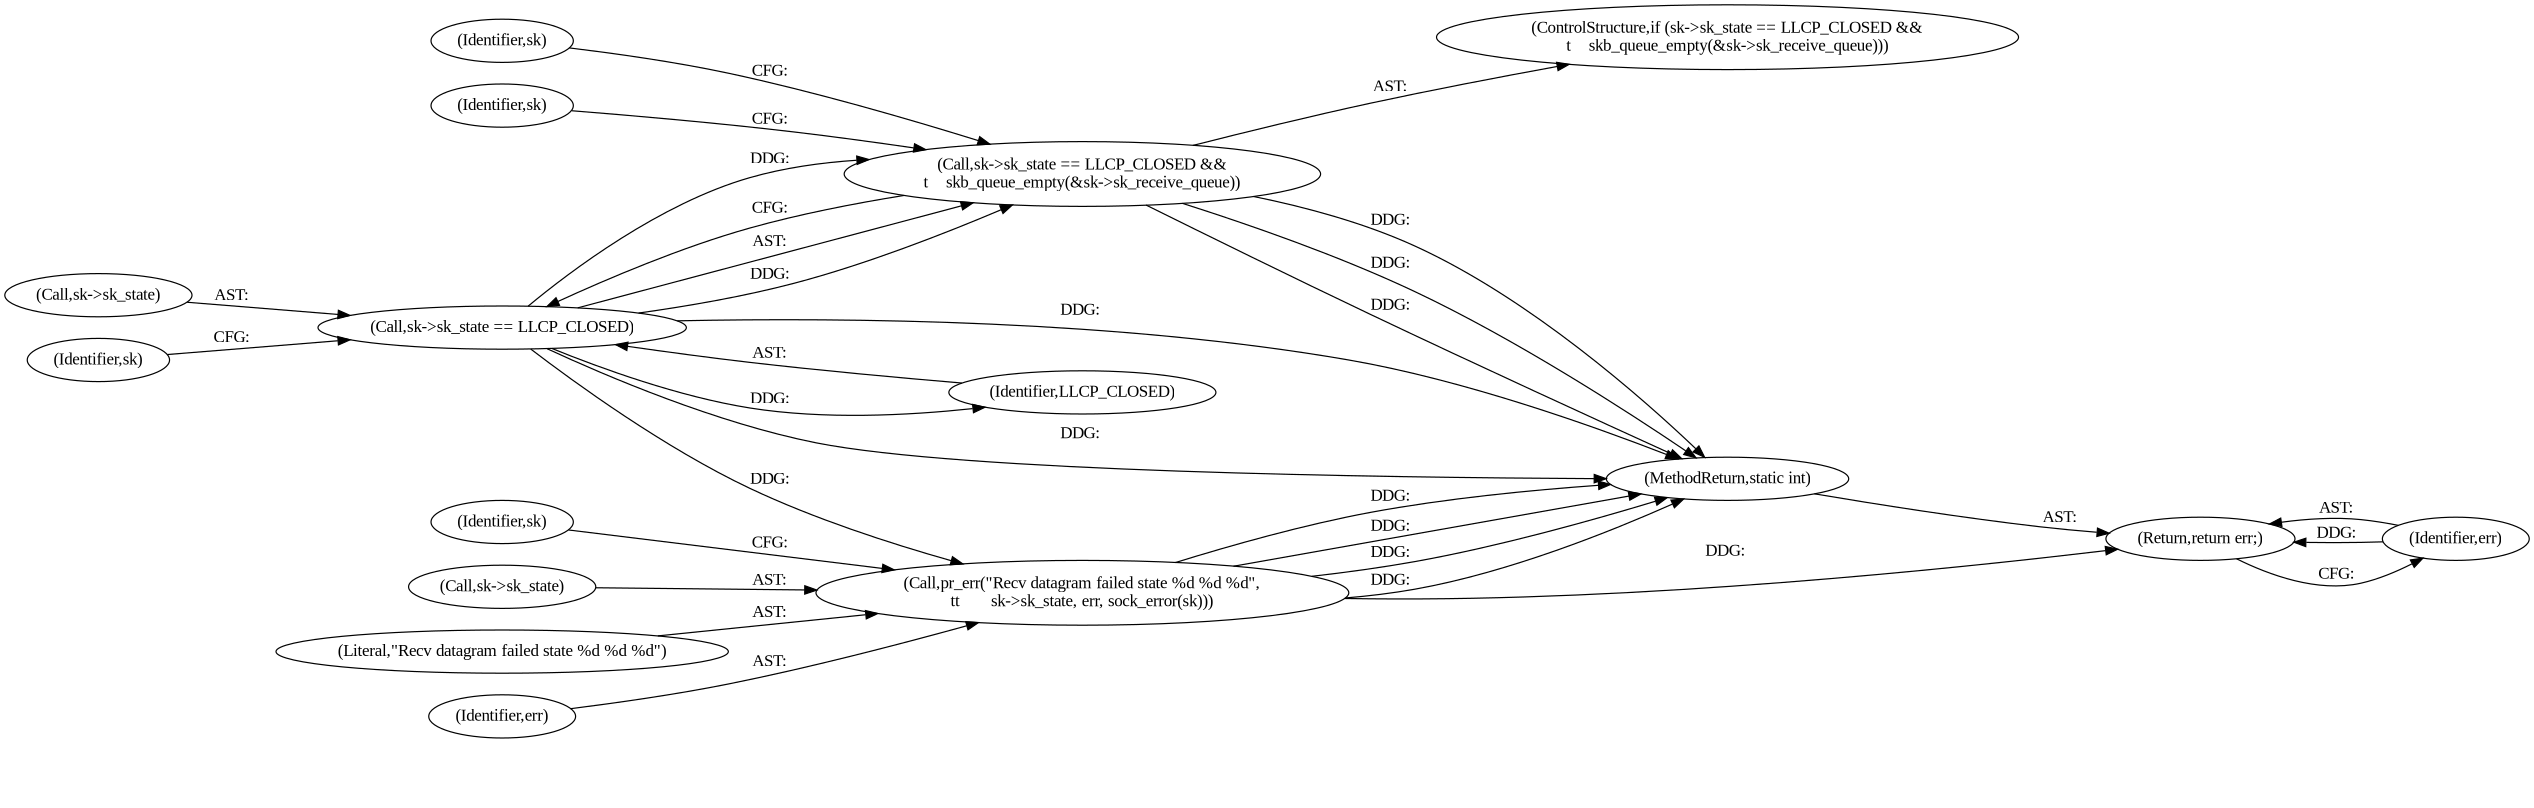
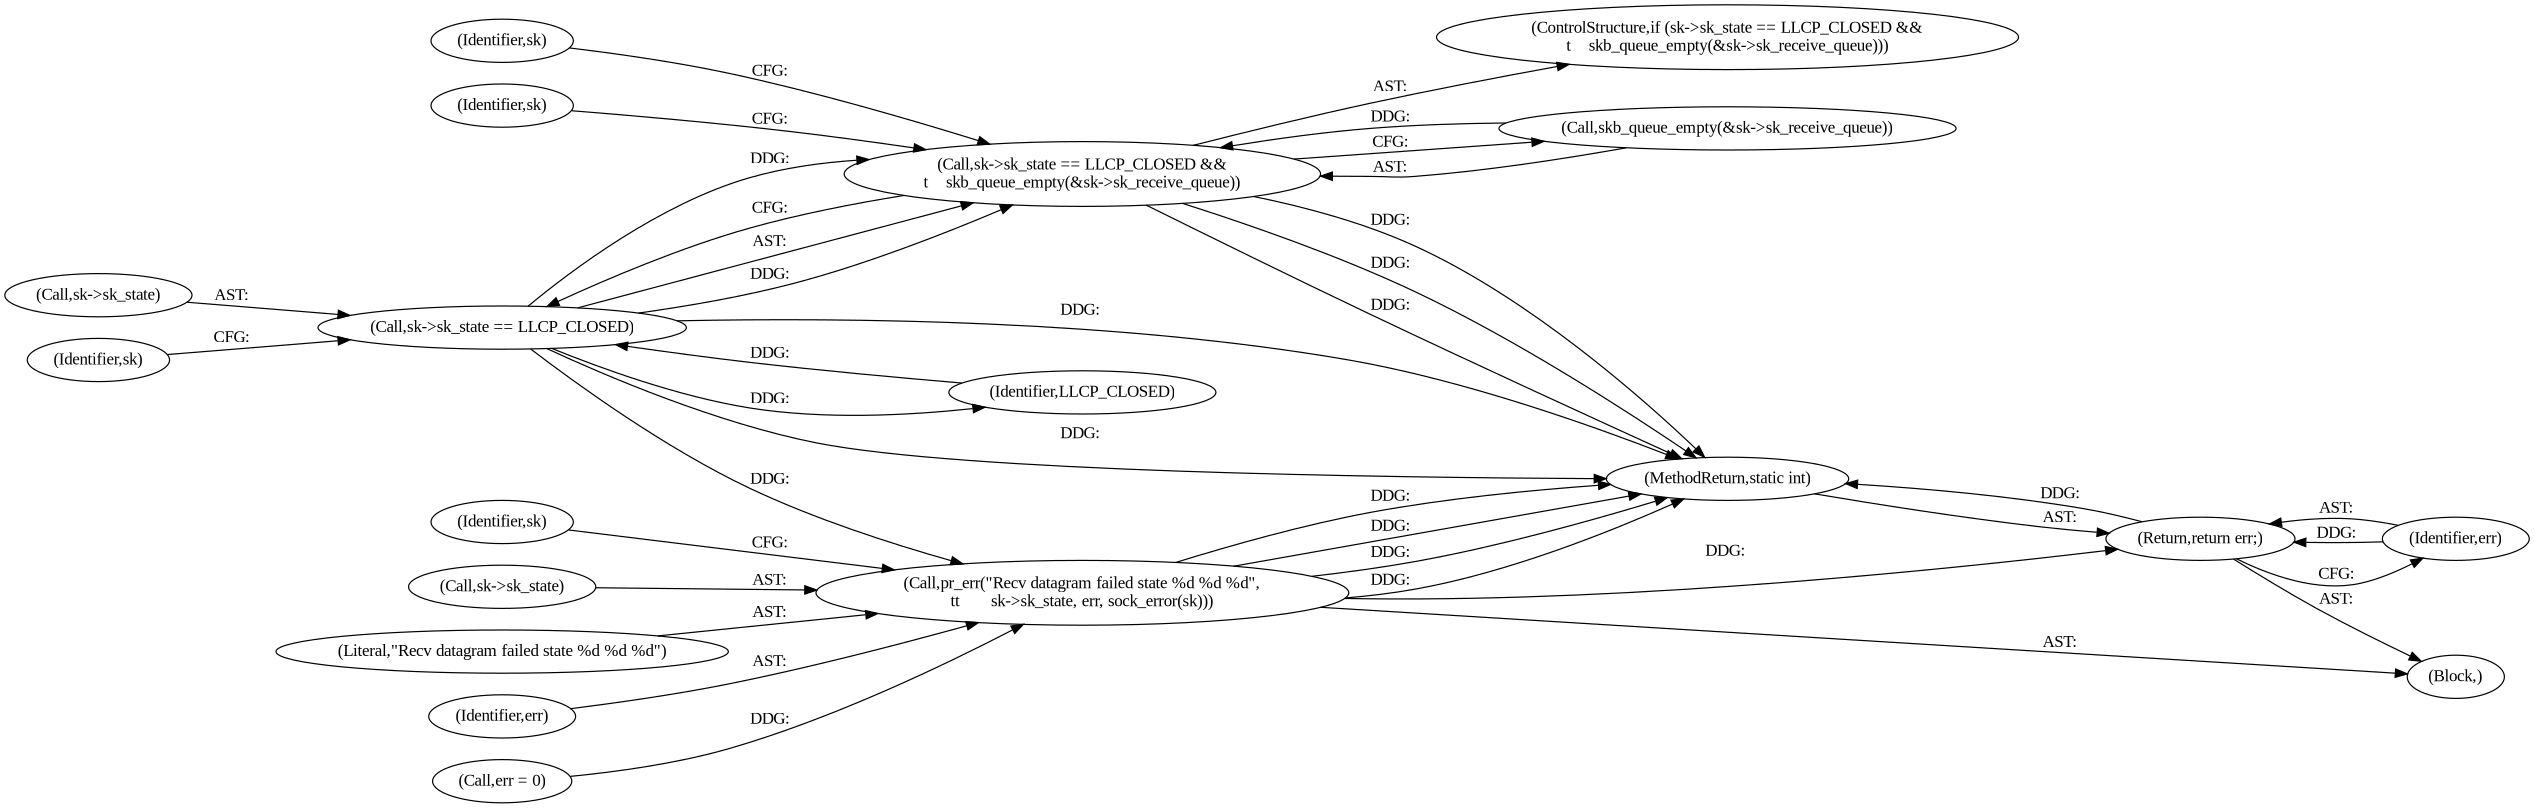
node "(Call,skb_queue_empty(&sk->sk_receive_queue))": added
edge "(Identifier,LLCP_CLOSED)" -> "(Call,sk->sk_state == LLCP_CLOSED)": label "AST: " -> "DDG: "
edge "(Return,return err;)" -> "(MethodReturn,static int)": added, label "DDG:"
node "(Block,)": added
node "(Call,err = 0)": added
